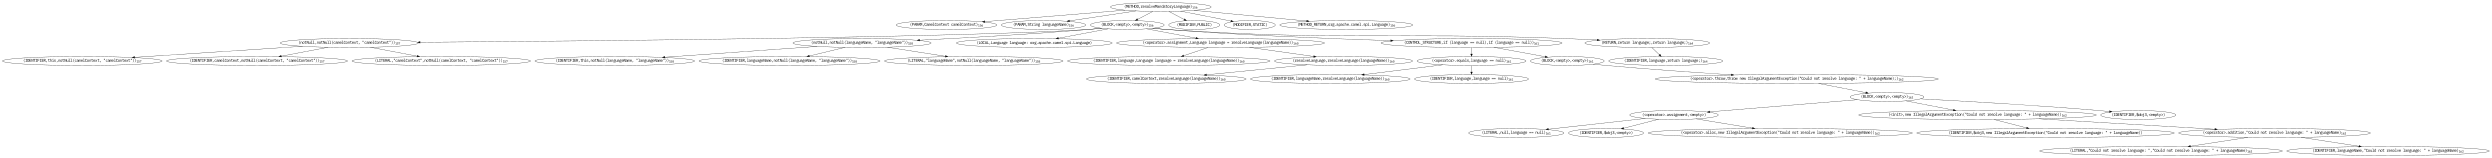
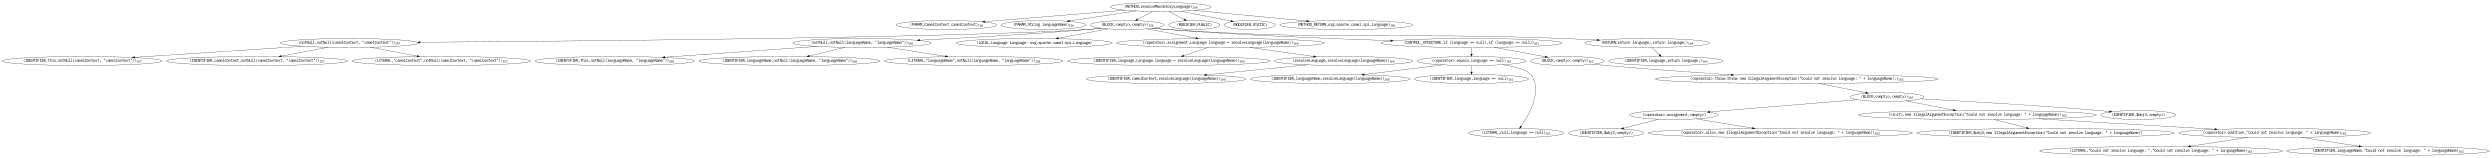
edge "(<operator>.assignment,<empty>)" -> "(LITERAL,null,language == null)": now "(<operator>.equals,language == null)" -> "(LITERAL,null,language == null)"
